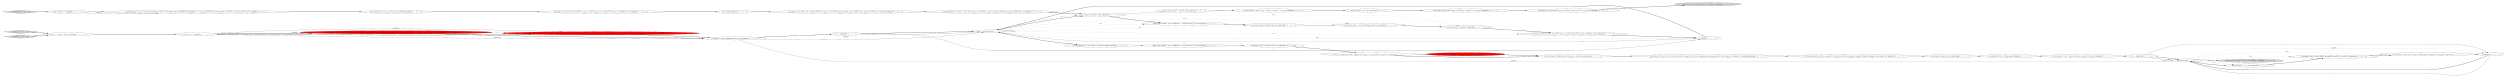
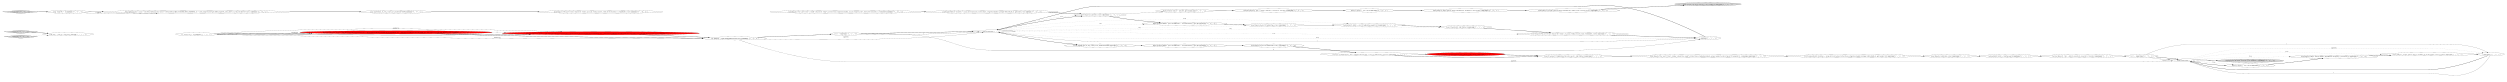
node "time.sleep(10)@@@7@@@['0', '0', '1']": removed
edge "assertEquals(1,batches.size())@@@10@@@['1', '1', '1']" -> "assertTrue(batch.isWritable())@@@14@@@['1', '1', '0']": now "i < appends@@@8@@@['1', '1', '0']" -> "assertTrue(batch.isWritable())@@@14@@@['1', '1', '0']"
edge "long now = time.milliseconds()@@@3@@@['1', '1', '0']" -> "int batchSize = 1025@@@4@@@['1', '1', '0']": removed
edge "testFull['1', '0', '0']" -> "long now = time.milliseconds()@@@3@@@['1', '1', '0']": style bold -> dotted
